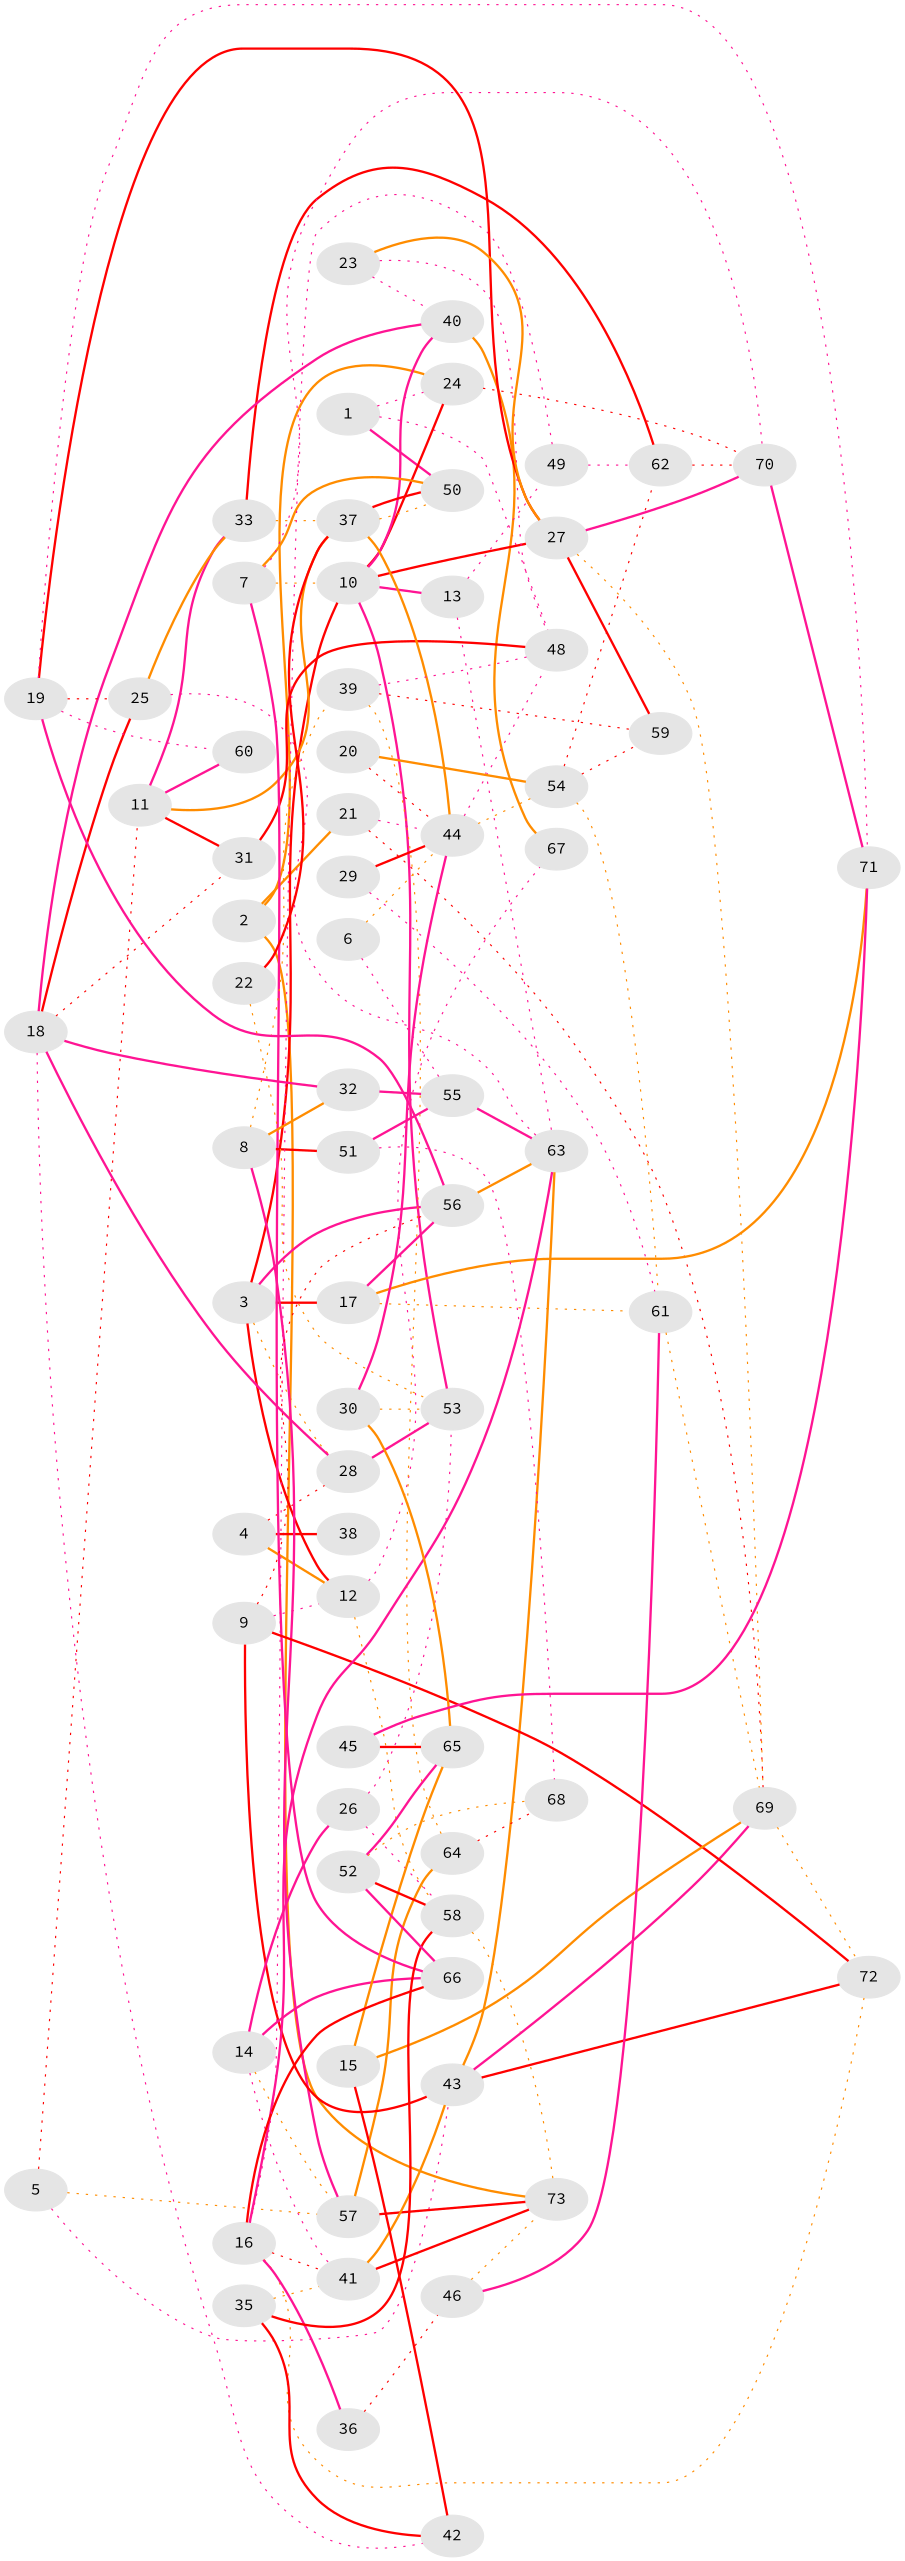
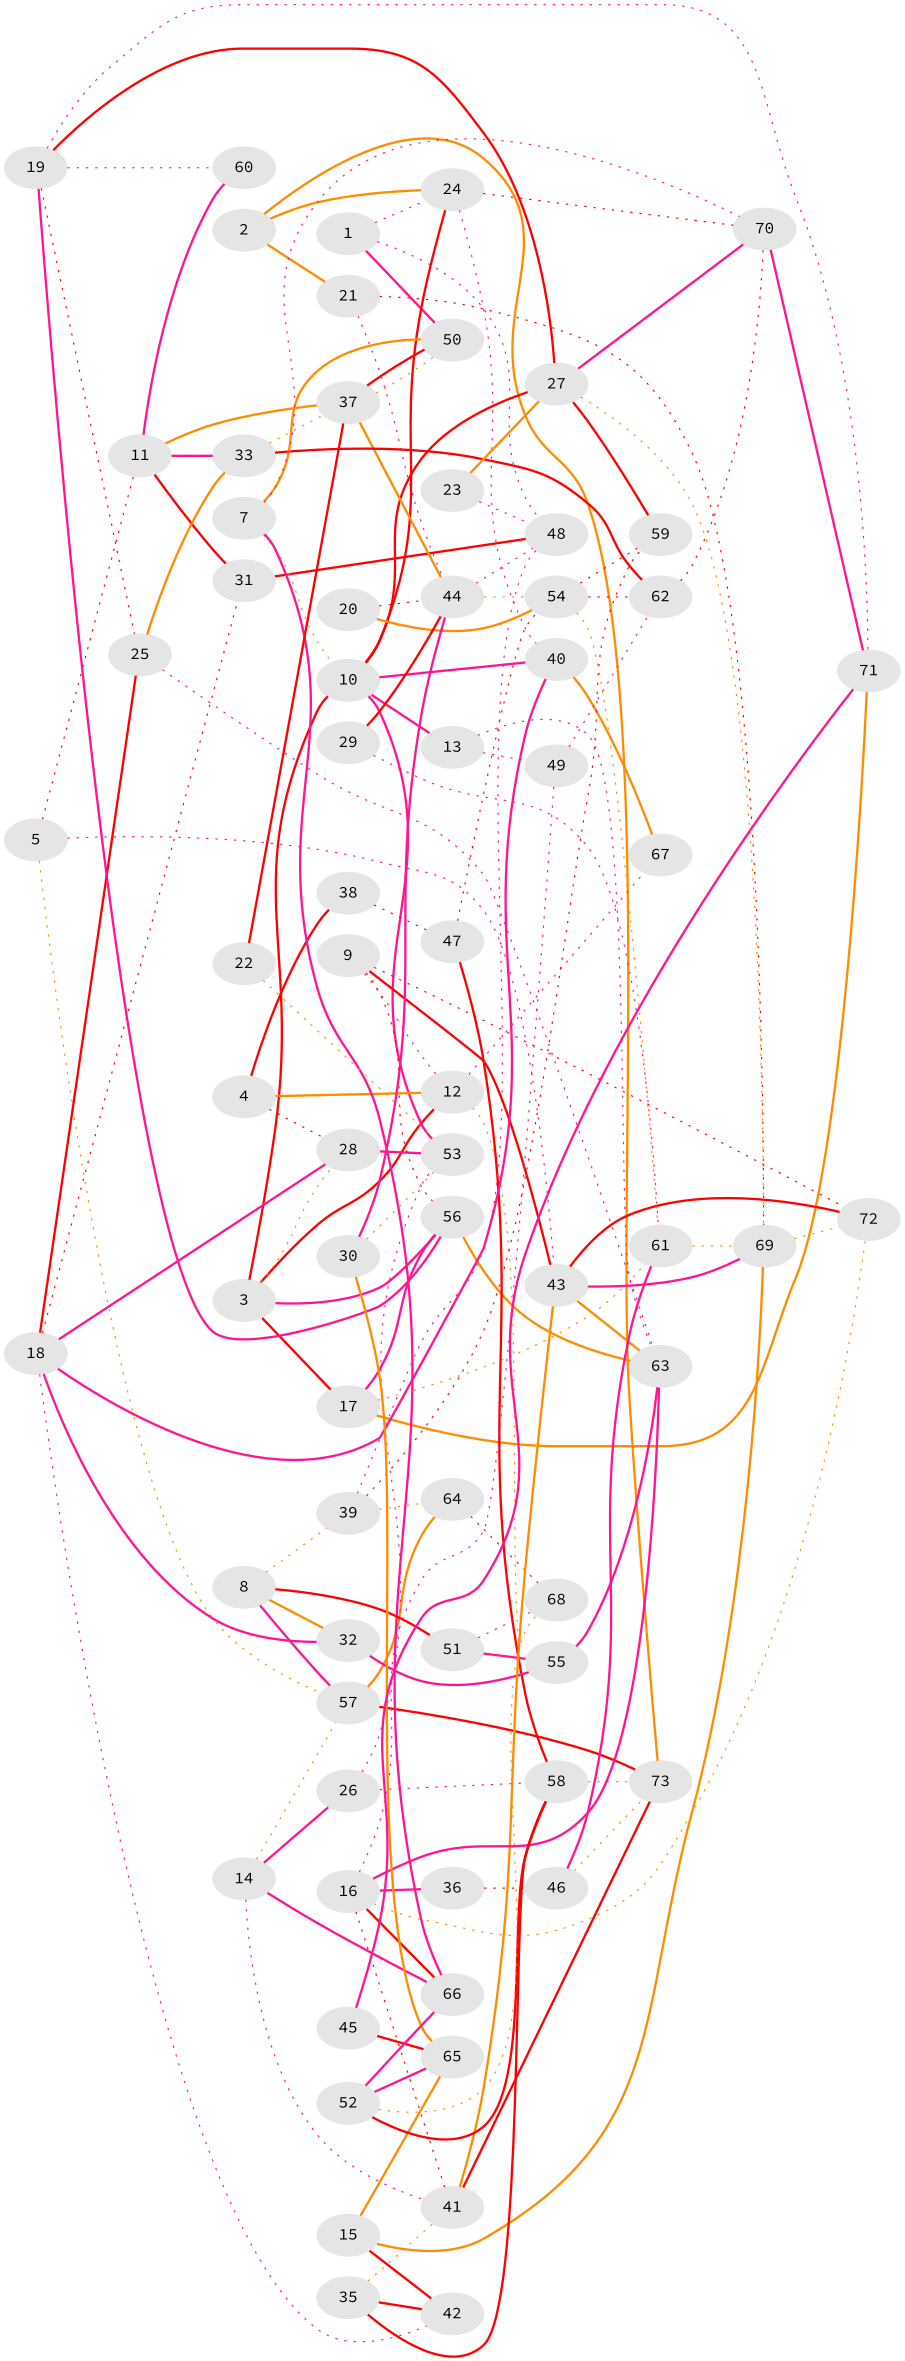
edge "23" -- "40": now "24" -- "40"
node "6": removed
node "47": added
edge "9" -- "72": style bold -> dotted
